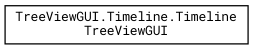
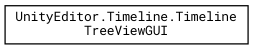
node "TreeViewGUI.Timeline.Timeline TreeViewGUI": label "TreeViewGUI.Timeline.Timeline TreeViewGUI" -> "UnityEditor.Timeline.Timeline TreeViewGUI"
